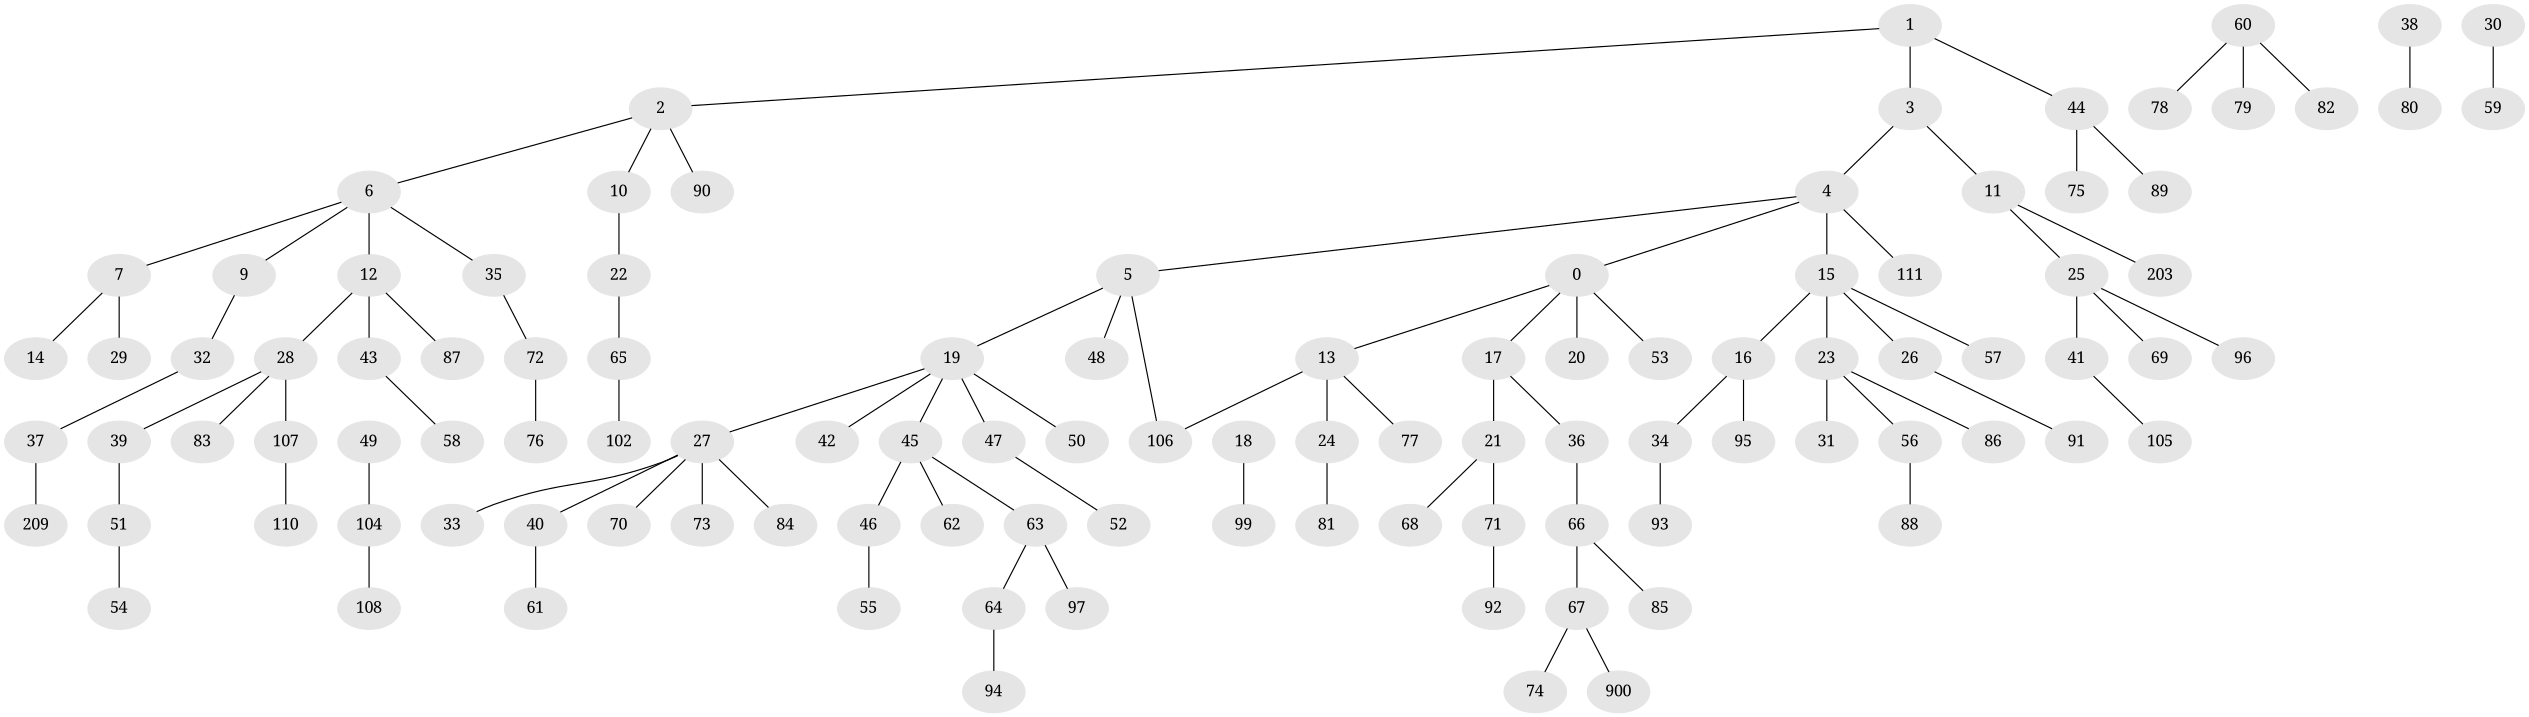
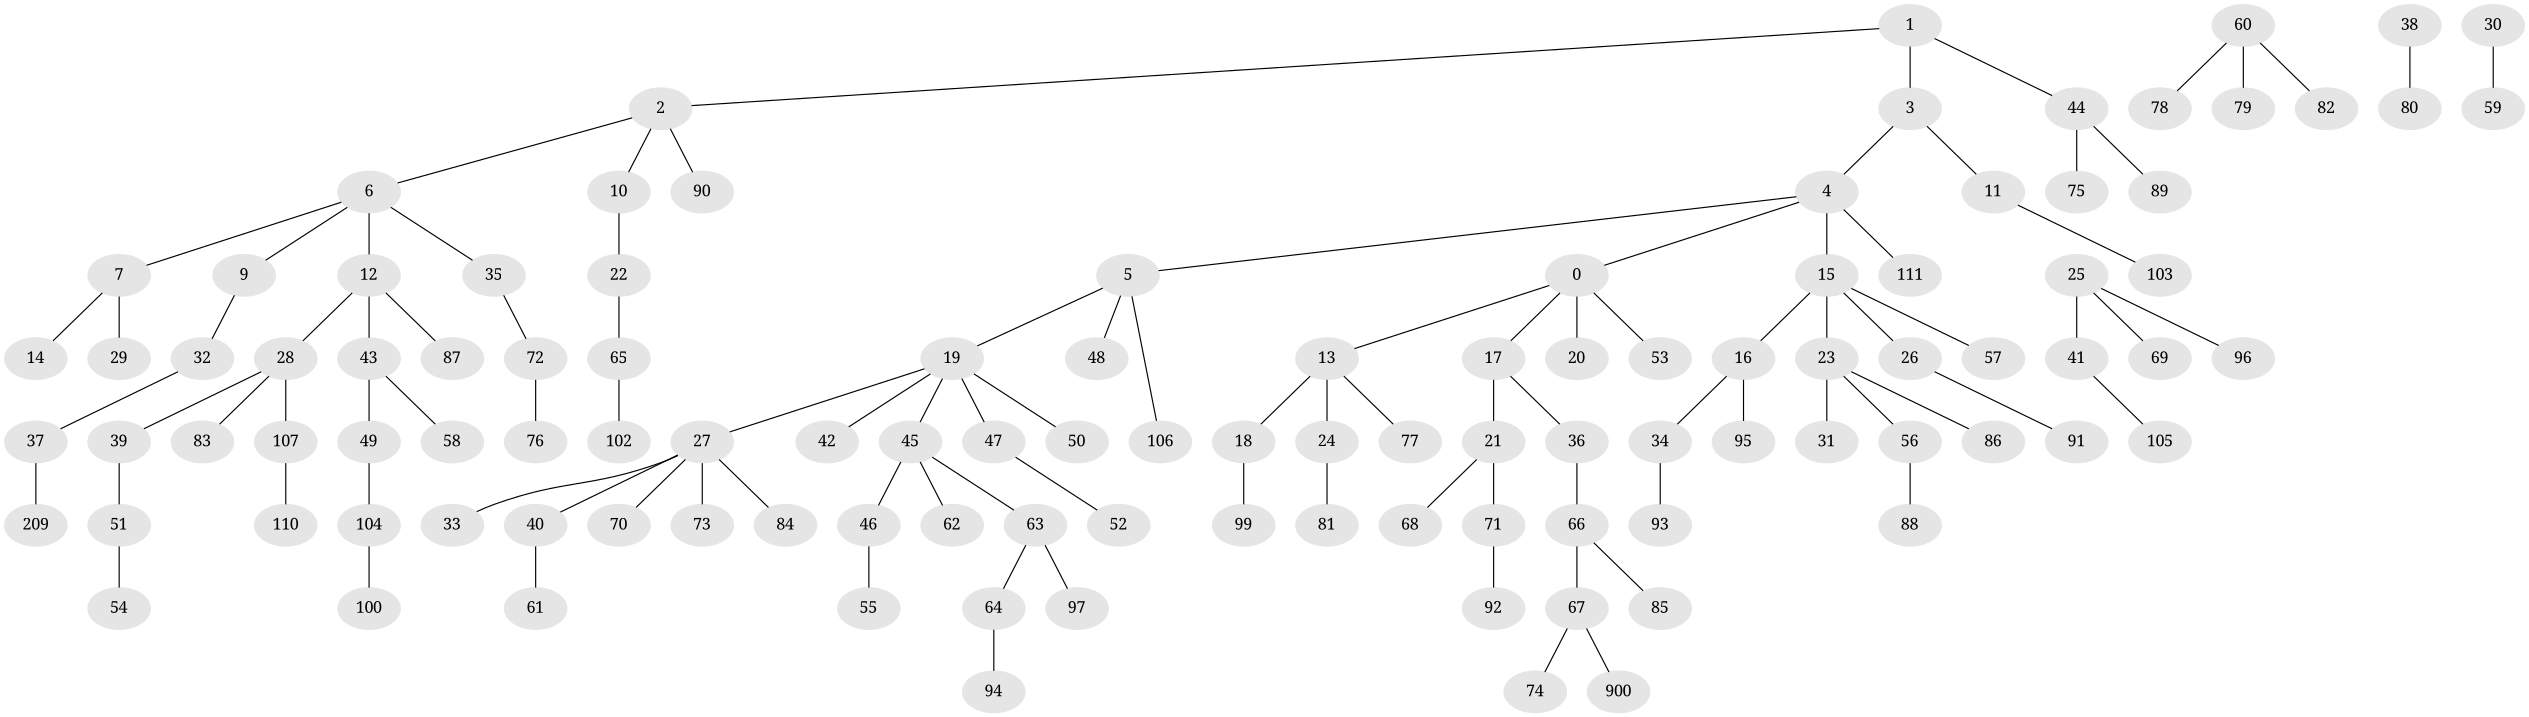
edge "11" -- "25": removed
node "203": label "203" -> "103"
edge "43" -- "49": added
edge "13" -- "106": now "13" -- "18"
node "108": label "108" -> "100"
